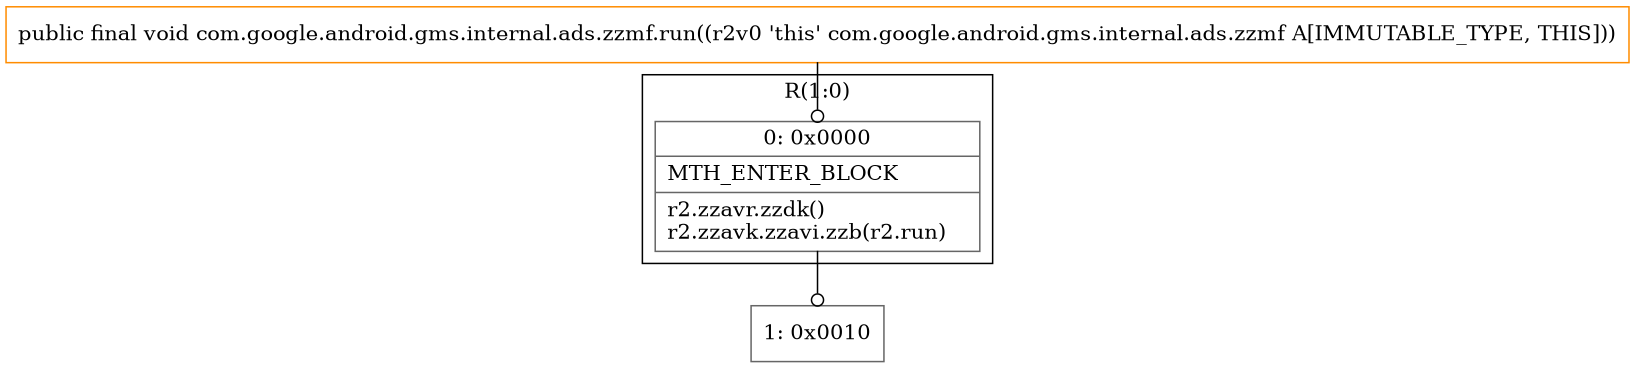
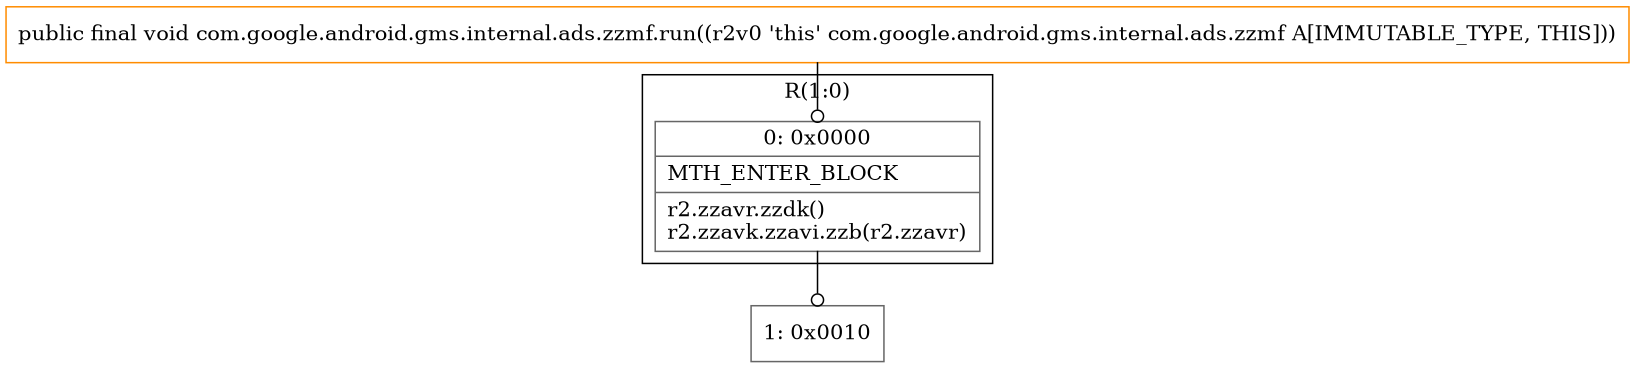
node "0: 0x0000": text "r2.zzavk.zzavi.zzb(r2.run)" -> "r2.zzavk.zzavi.zzb(r2.zzavr)"
